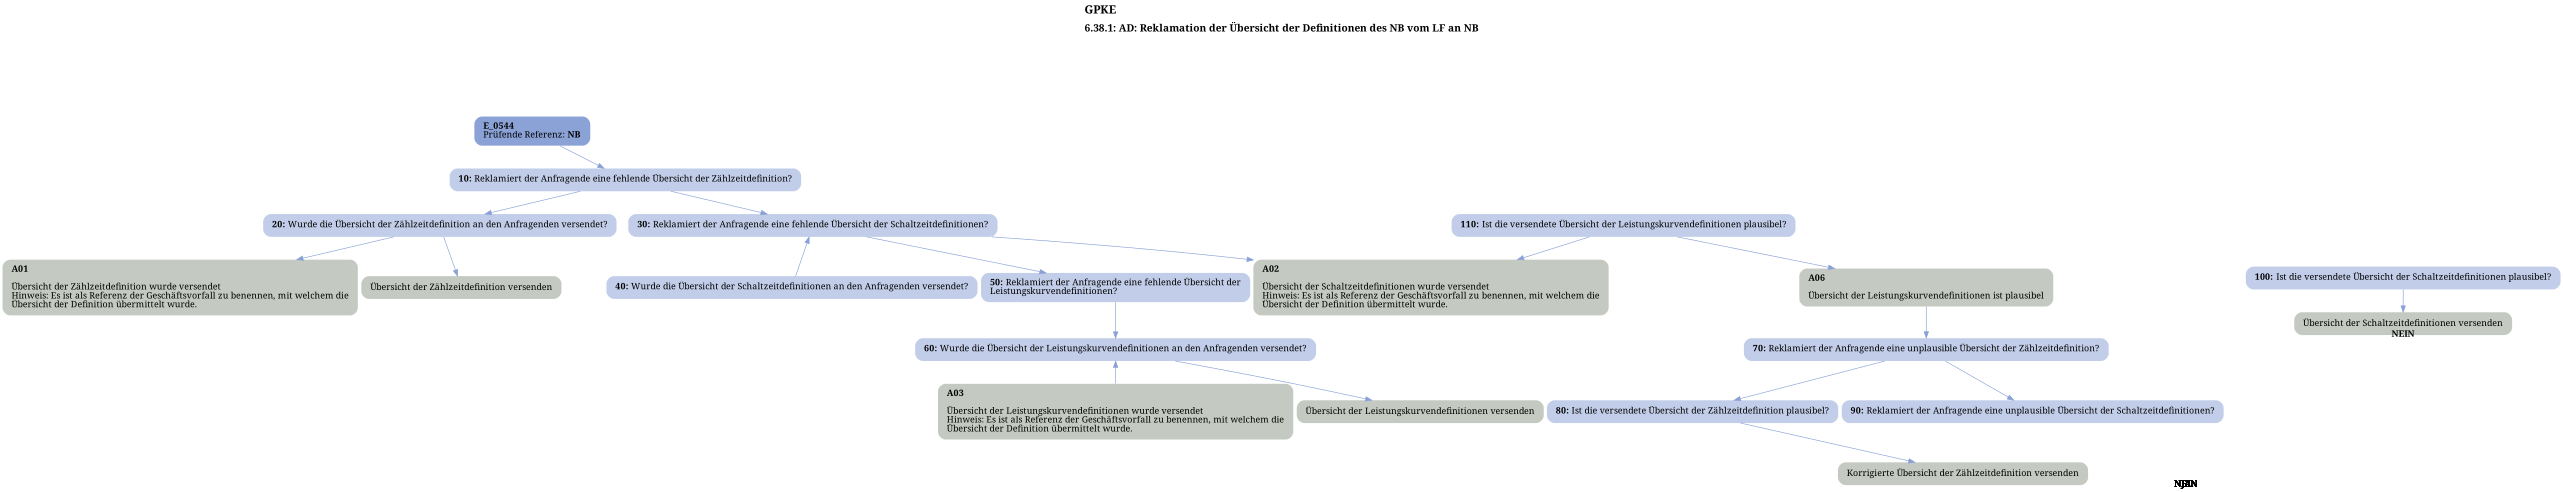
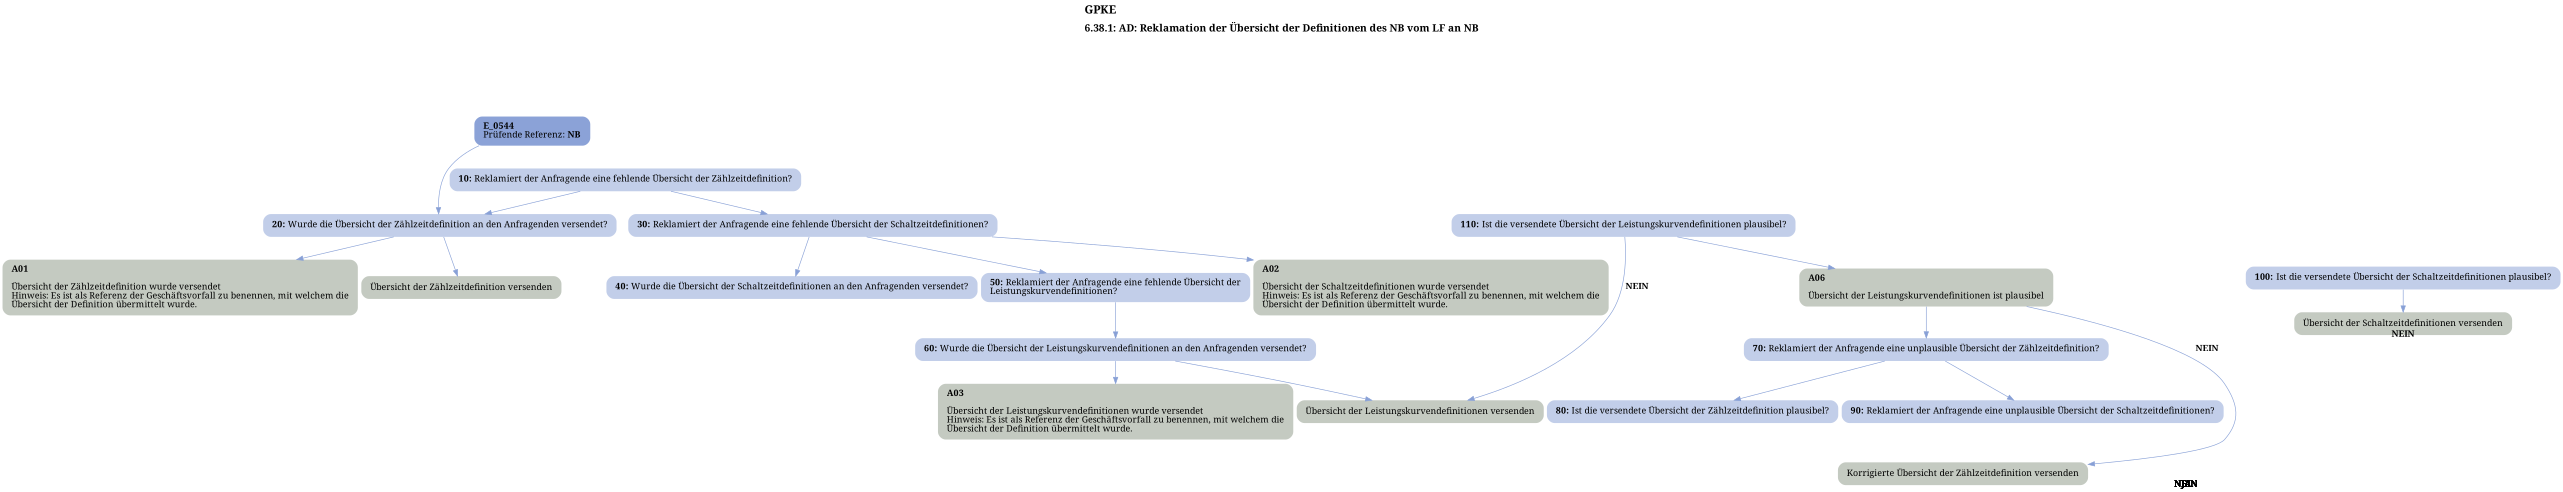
edge "E_0544" -> "10:": now "E_0544" -> "20:"
edge "110:" -> "A02": now "110:" -> "Übersicht der Leistungskurvendefinitionen versenden"
edge "40:" -> "30:": reversed
edge "A03" -> "60:": reversed
edge "80:" -> "Korrigierte Übersicht der Zählzeitdefinition versenden": now "A06" -> "Korrigierte Übersicht der Zählzeitdefinition versenden"
